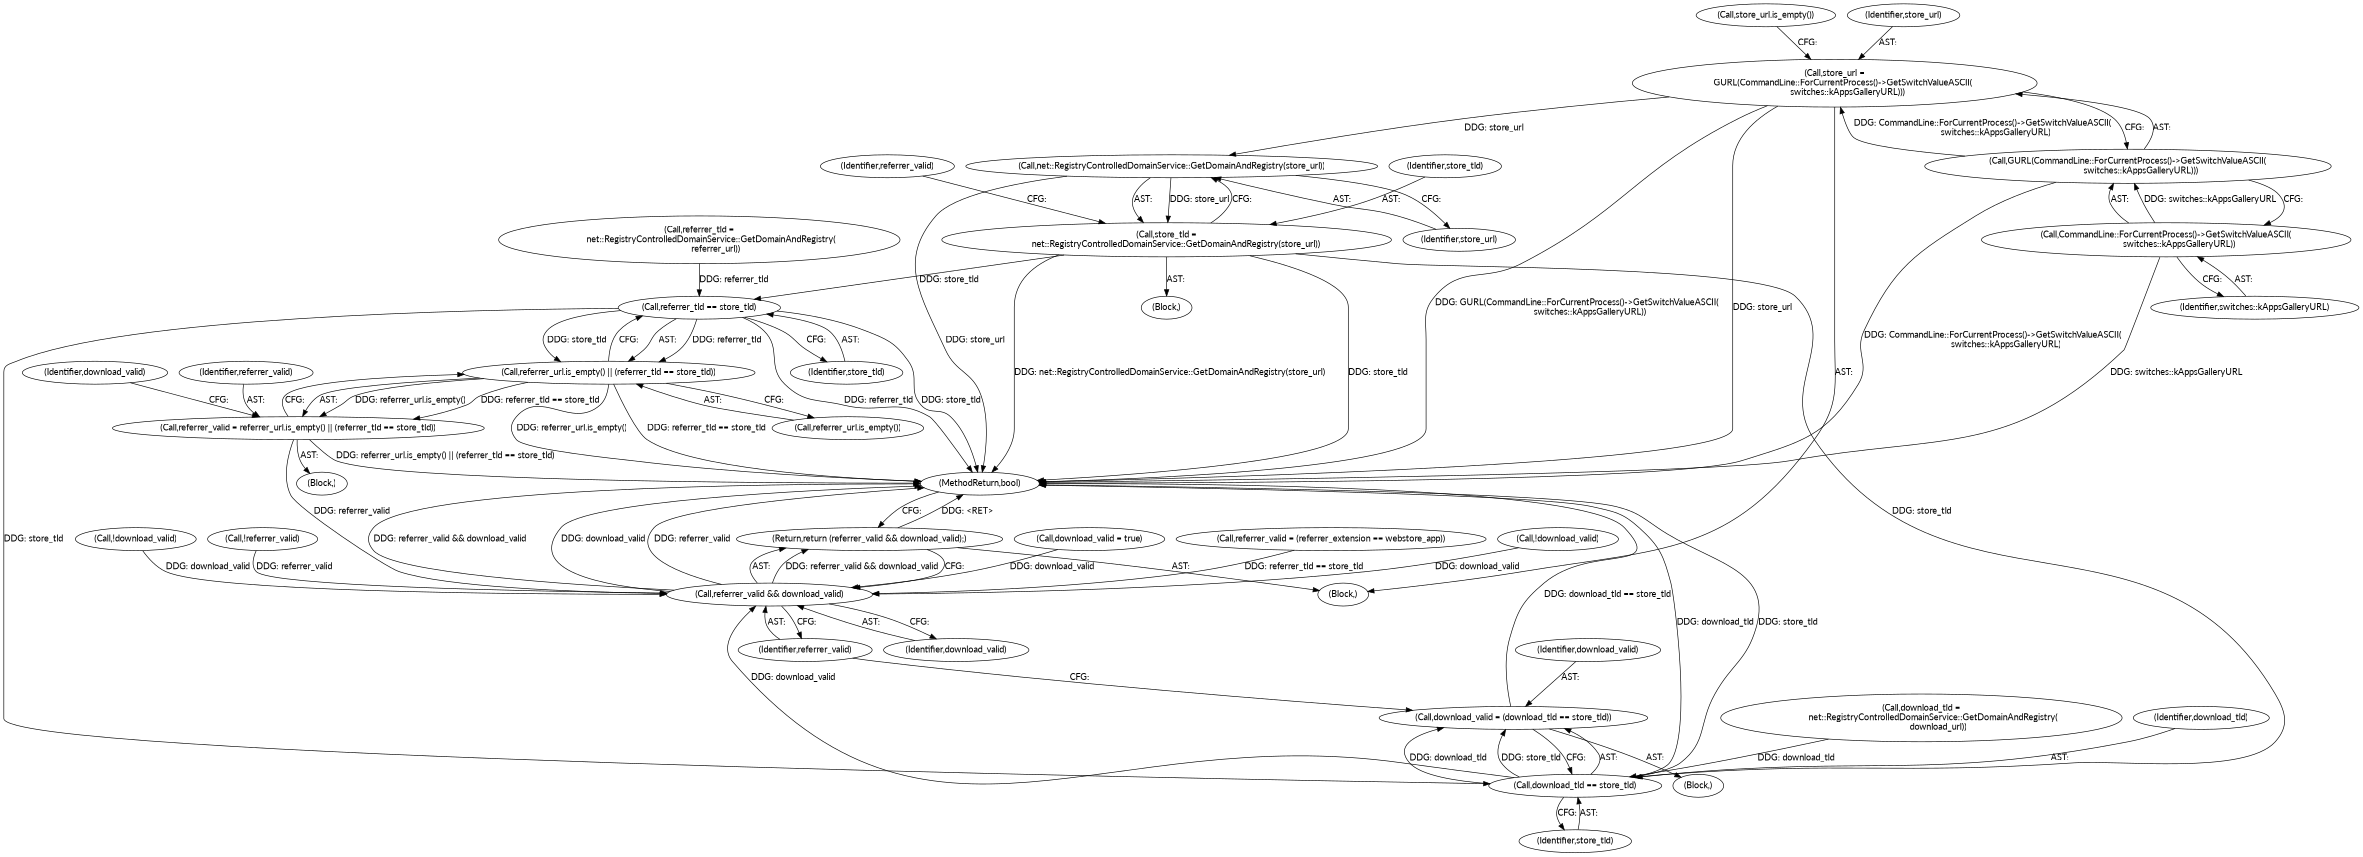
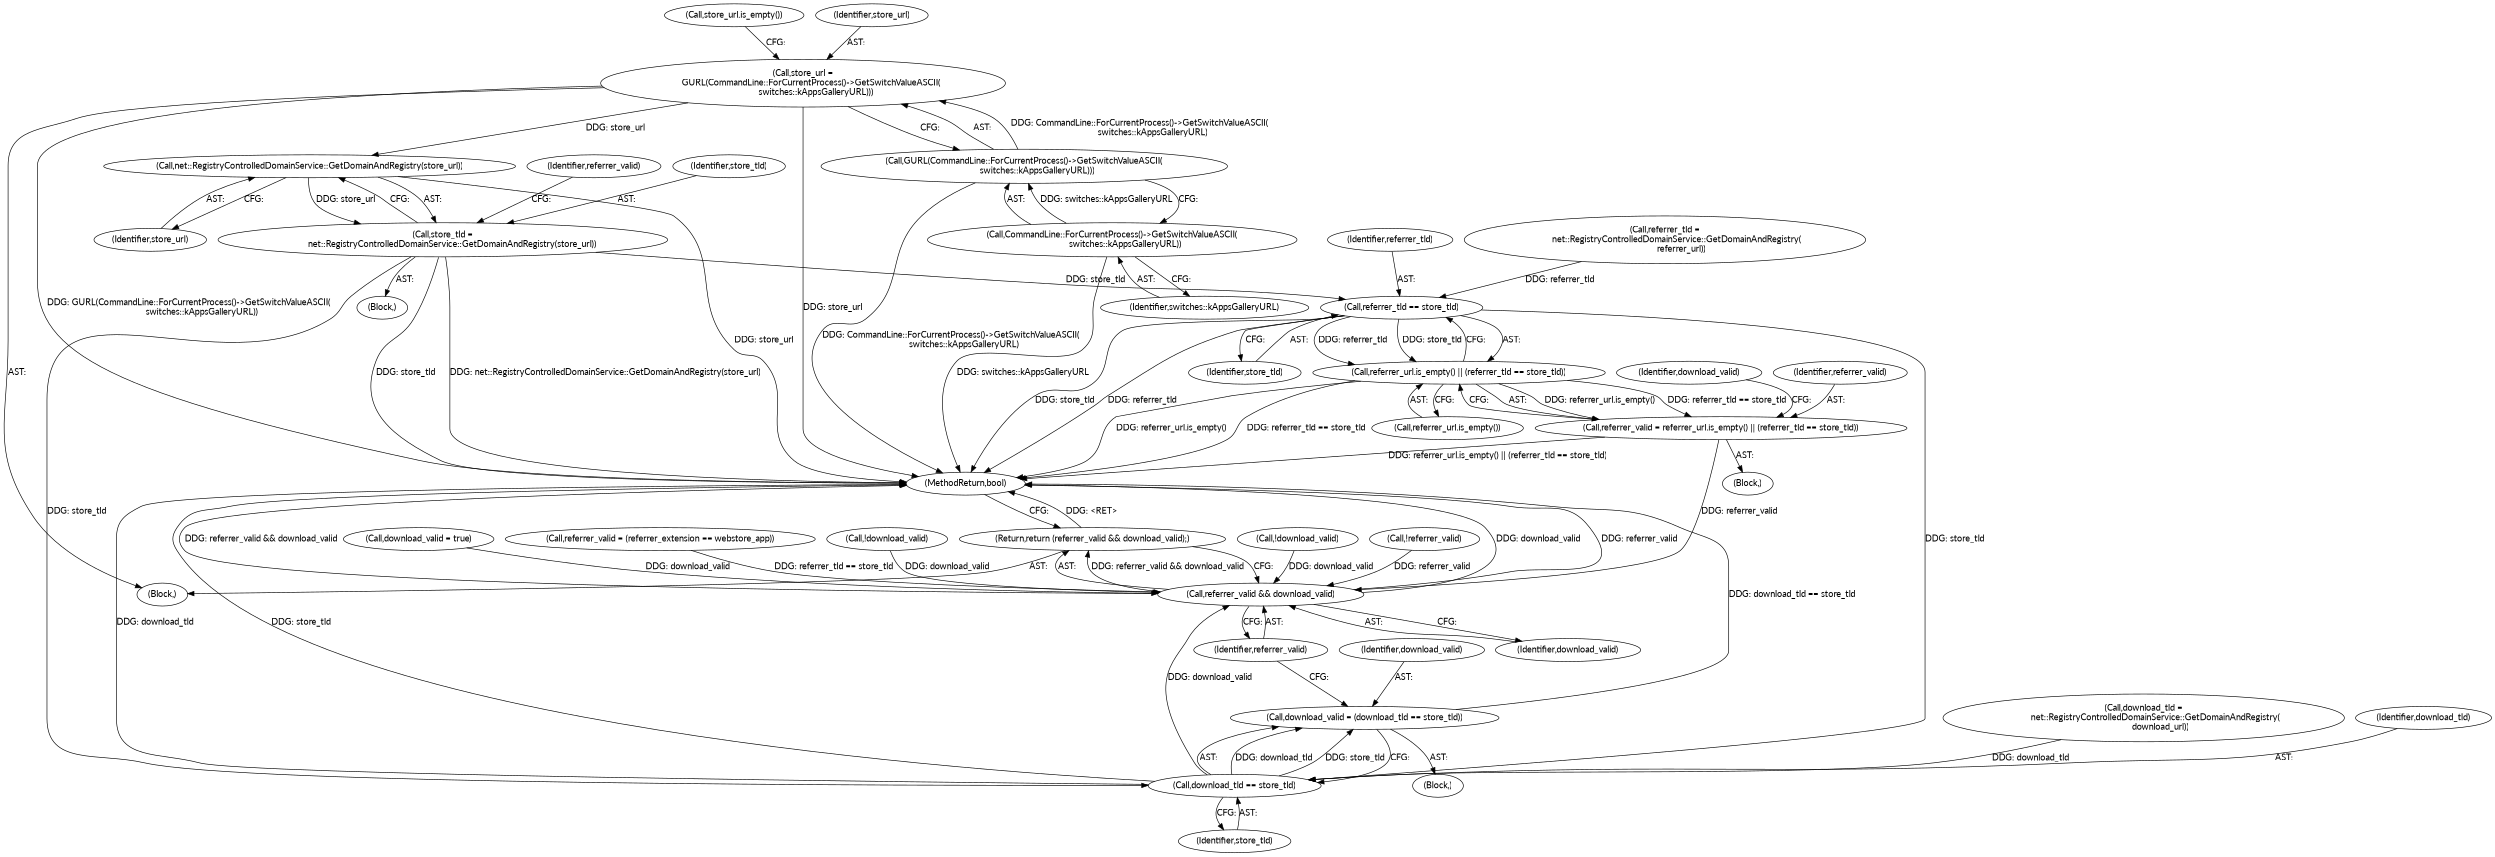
node "(Identifier,referrer_tld)": added
